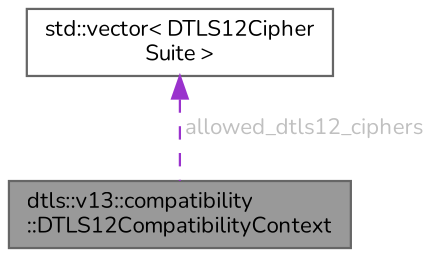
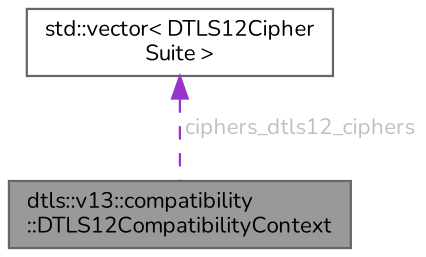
edge "dtls::v13::compatibility ::DTLS12CompatibilityContext" -> "std::vector< DTLS12Cipher Suite >": label " allowed_dtls12_ciphers" -> " ciphers_dtls12_ciphers"
